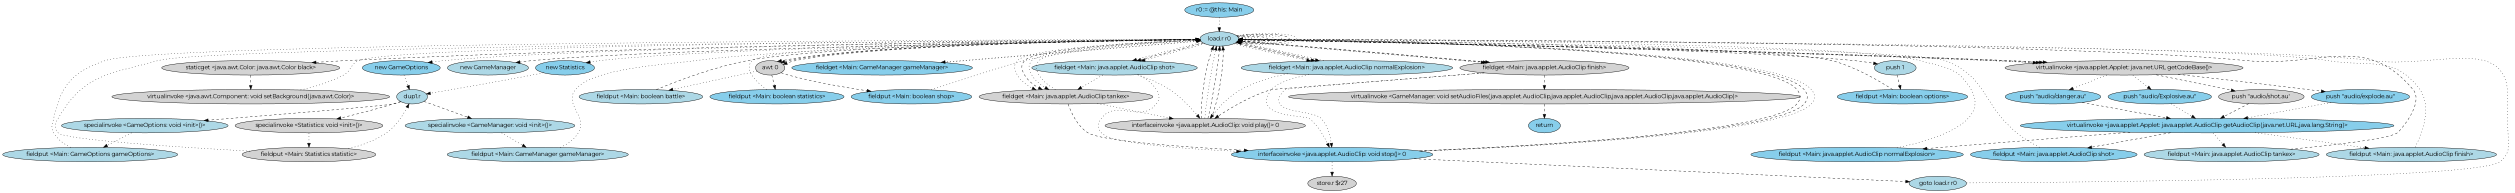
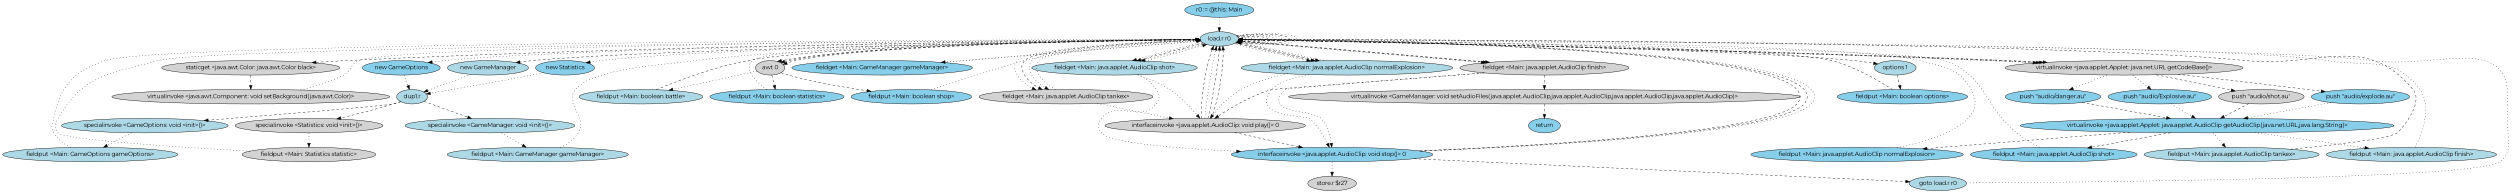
node "push 1": label "push 1" -> "options 1"
edge "fieldget <Main: java.applet.AudioClip shot>" -> "fieldget <Main: java.applet.AudioClip tankex>": now "fieldget <Main: java.applet.AudioClip shot>" -> "load.r r0"
edge "fieldput <Main: Statistics statistic>" -> "dup1.r": now "new GameManager" -> "dup1.r"
edge "fieldget <Main: java.applet.AudioClip tankex>" -> "interfaceinvoke <java.applet.AudioClip: void stop()> 0": now "interfaceinvoke <java.applet.AudioClip: void play()> 0" -> "interfaceinvoke <java.applet.AudioClip: void stop()> 0"
